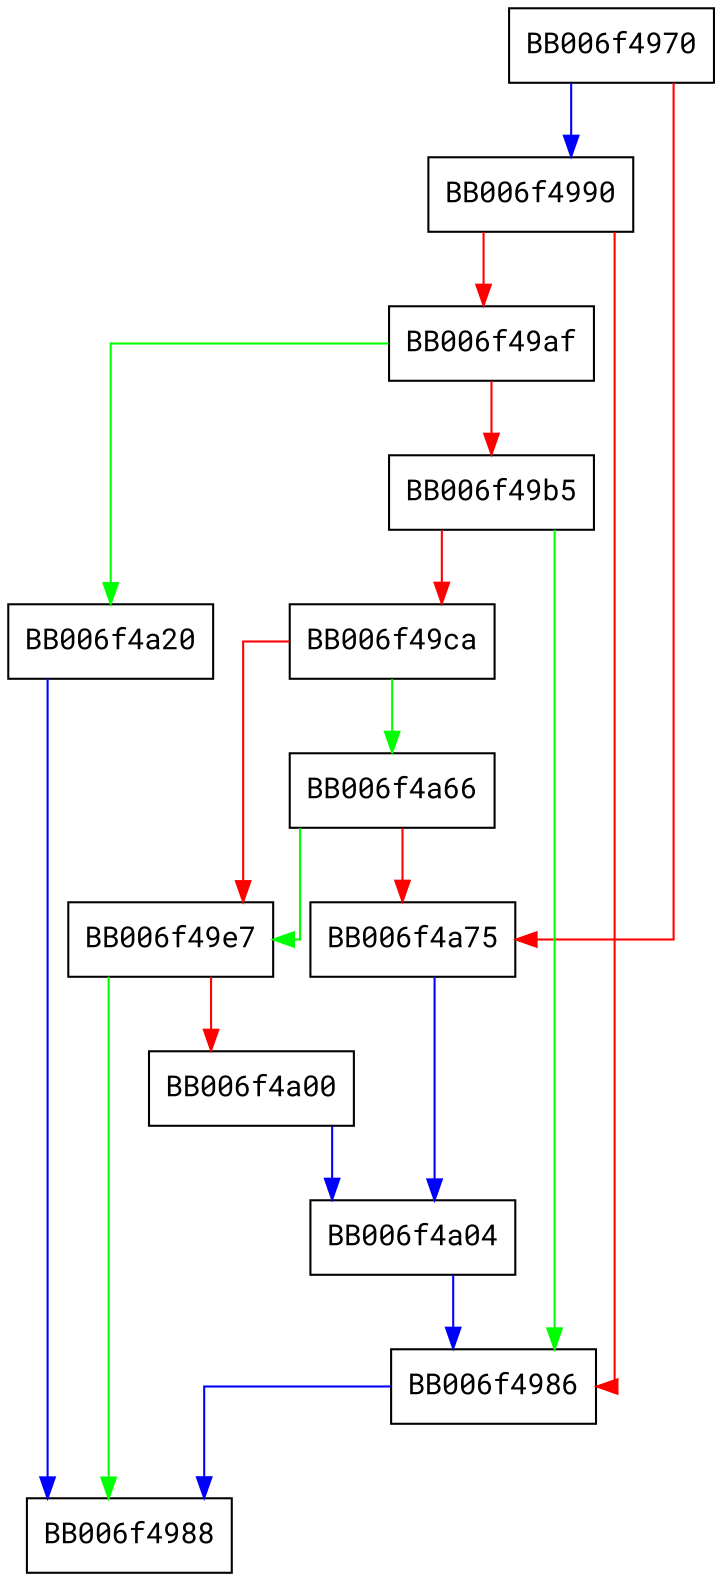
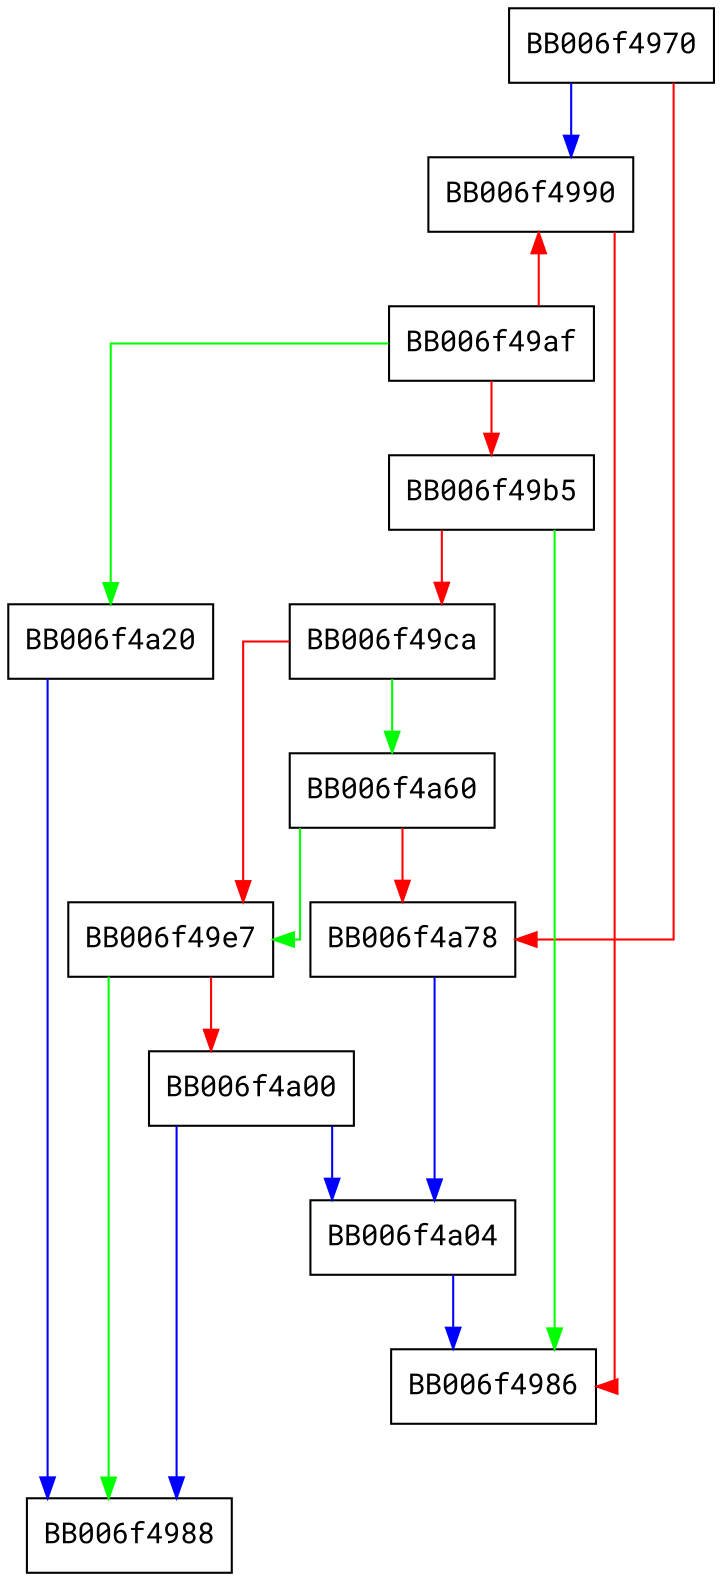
edge "BB006f4990" -> "BB006f49af": reversed
node "BB006f4a66": label "BB006f4a66" -> "BB006f4a60"
node "BB006f4a75": label "BB006f4a75" -> "BB006f4a78"
edge "BB006f4986" -> "BB006f4988": now "BB006f4a00" -> "BB006f4988"
